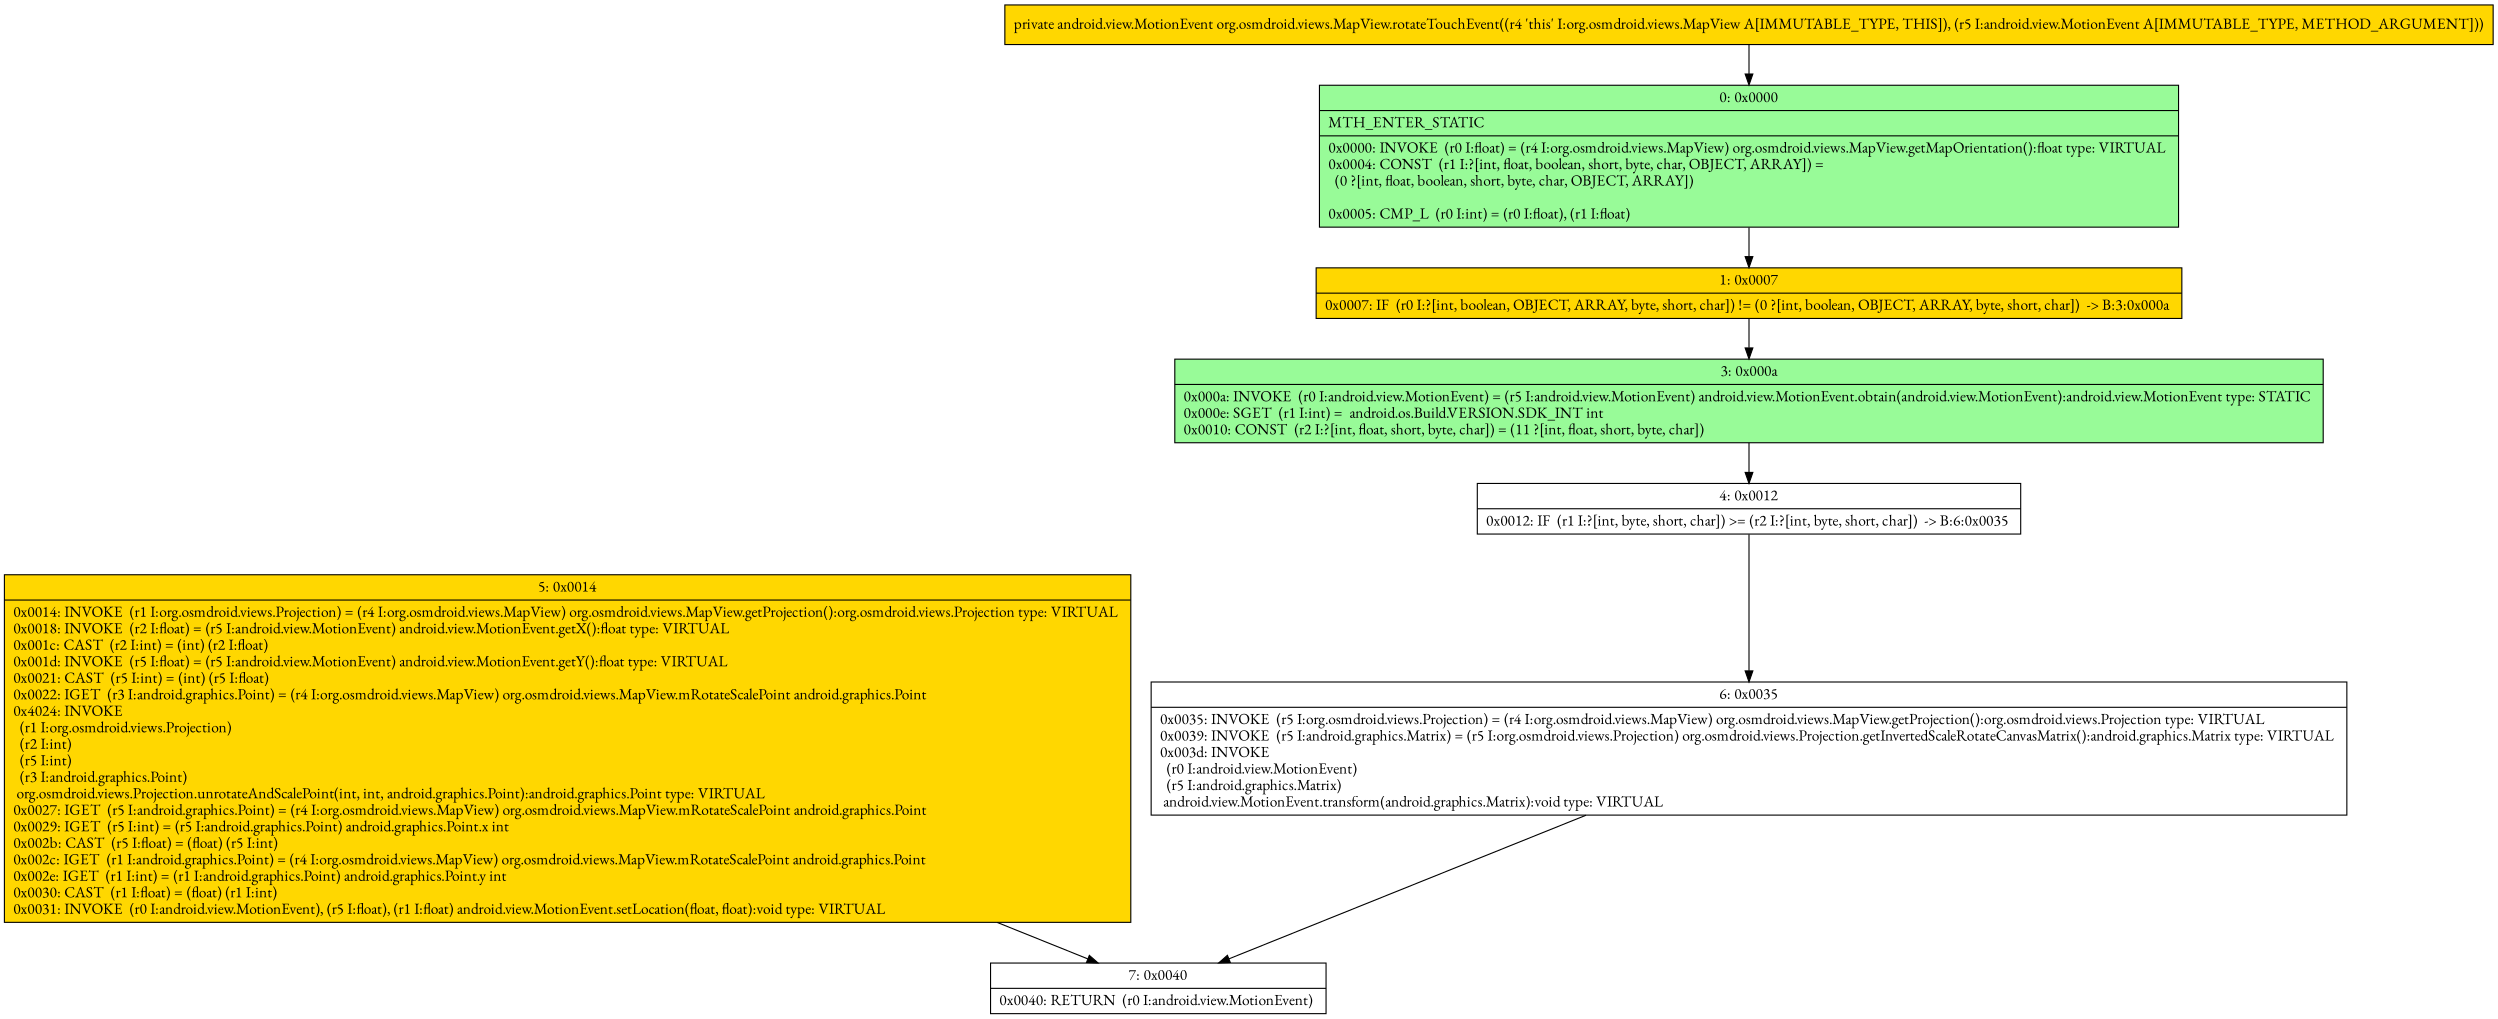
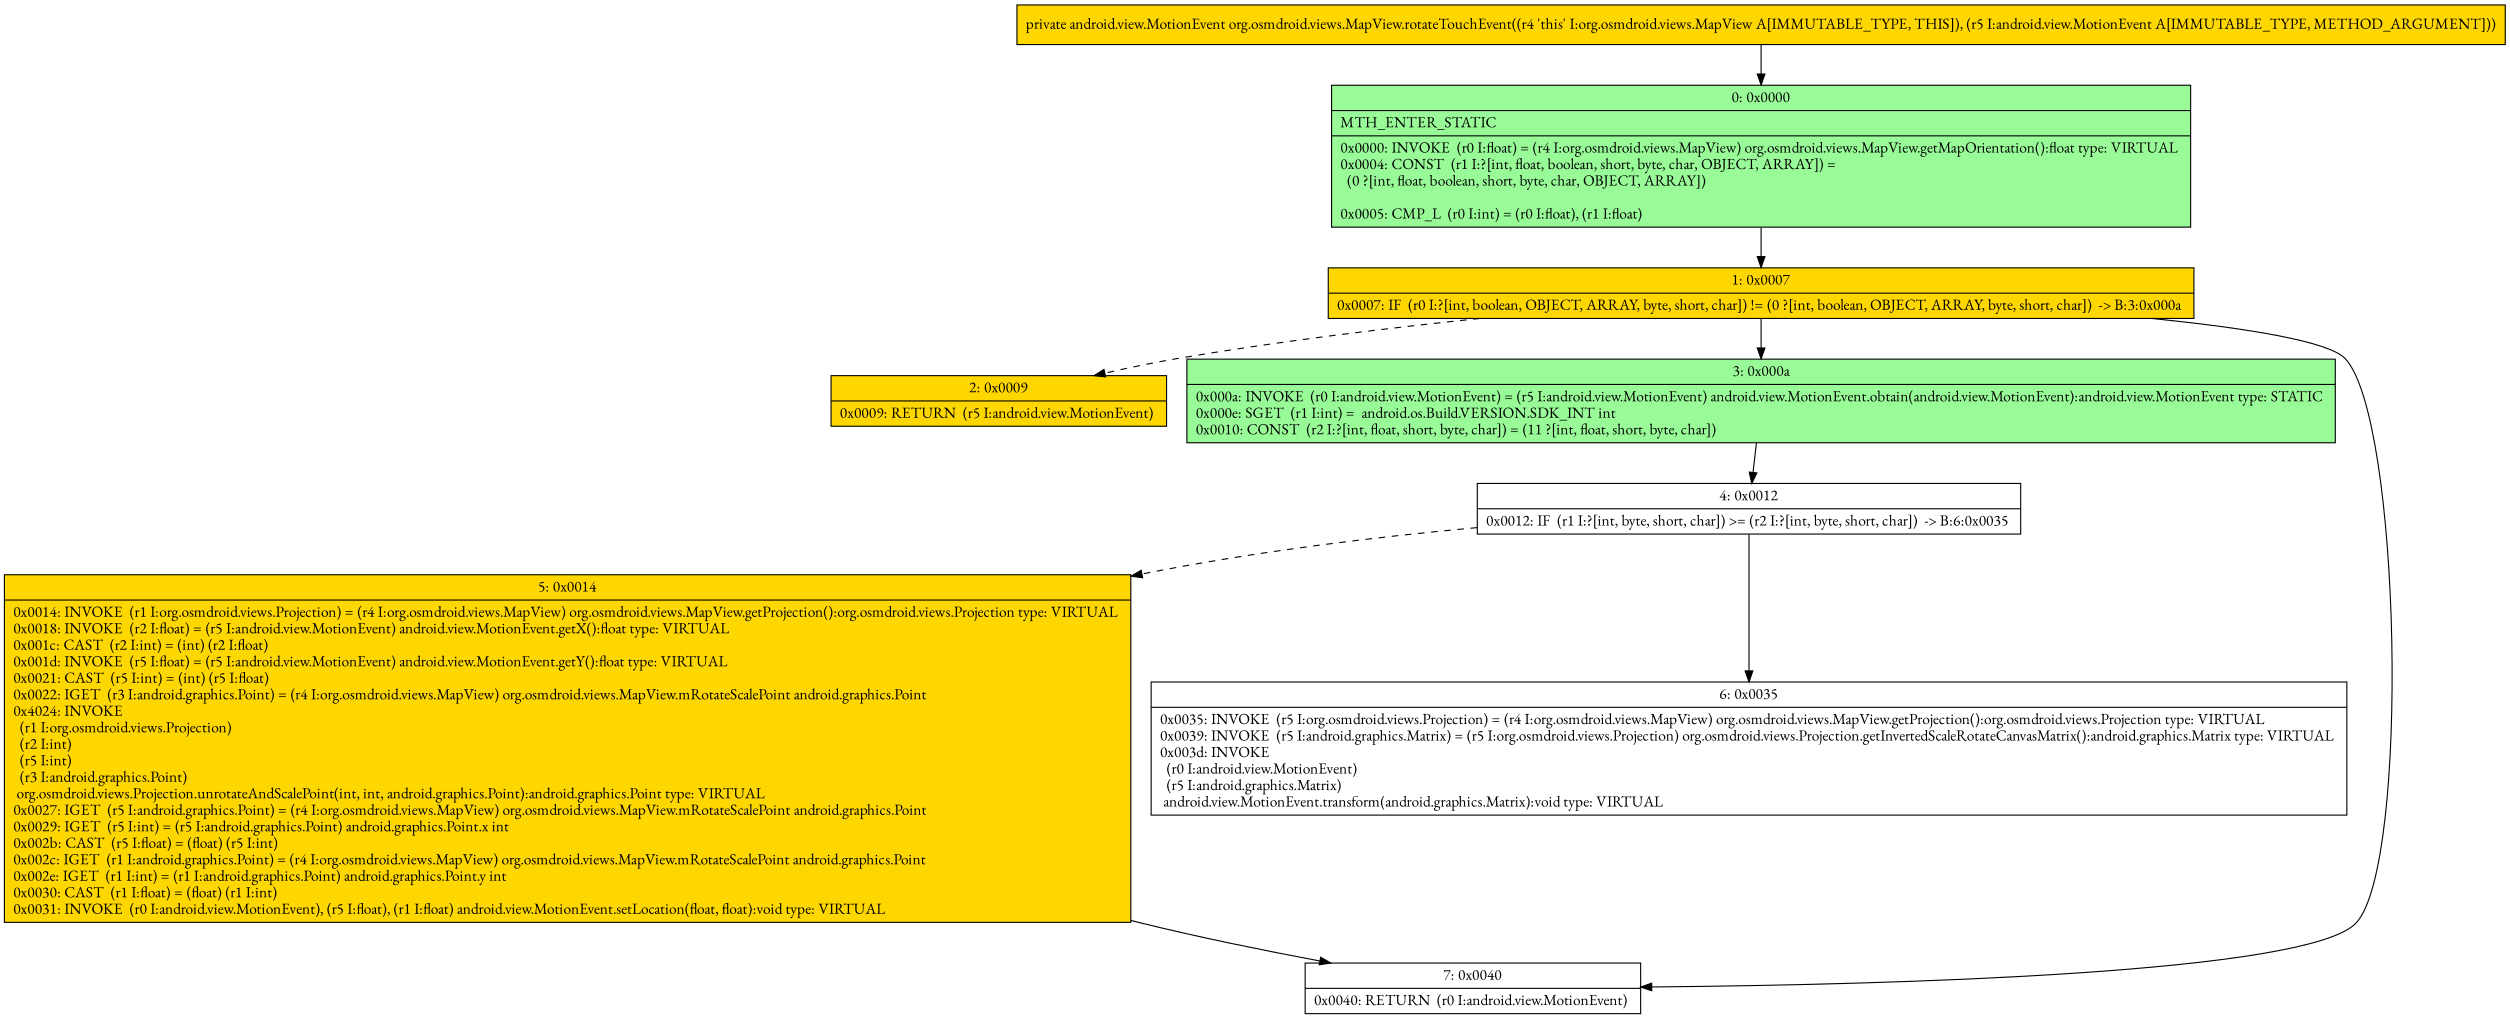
node "2: 0x0009": added
edge "4: 0x0012" -> "5: 0x0014": added
edge "6: 0x0035" -> "7: 0x0040": now "1: 0x0007" -> "7: 0x0040"
